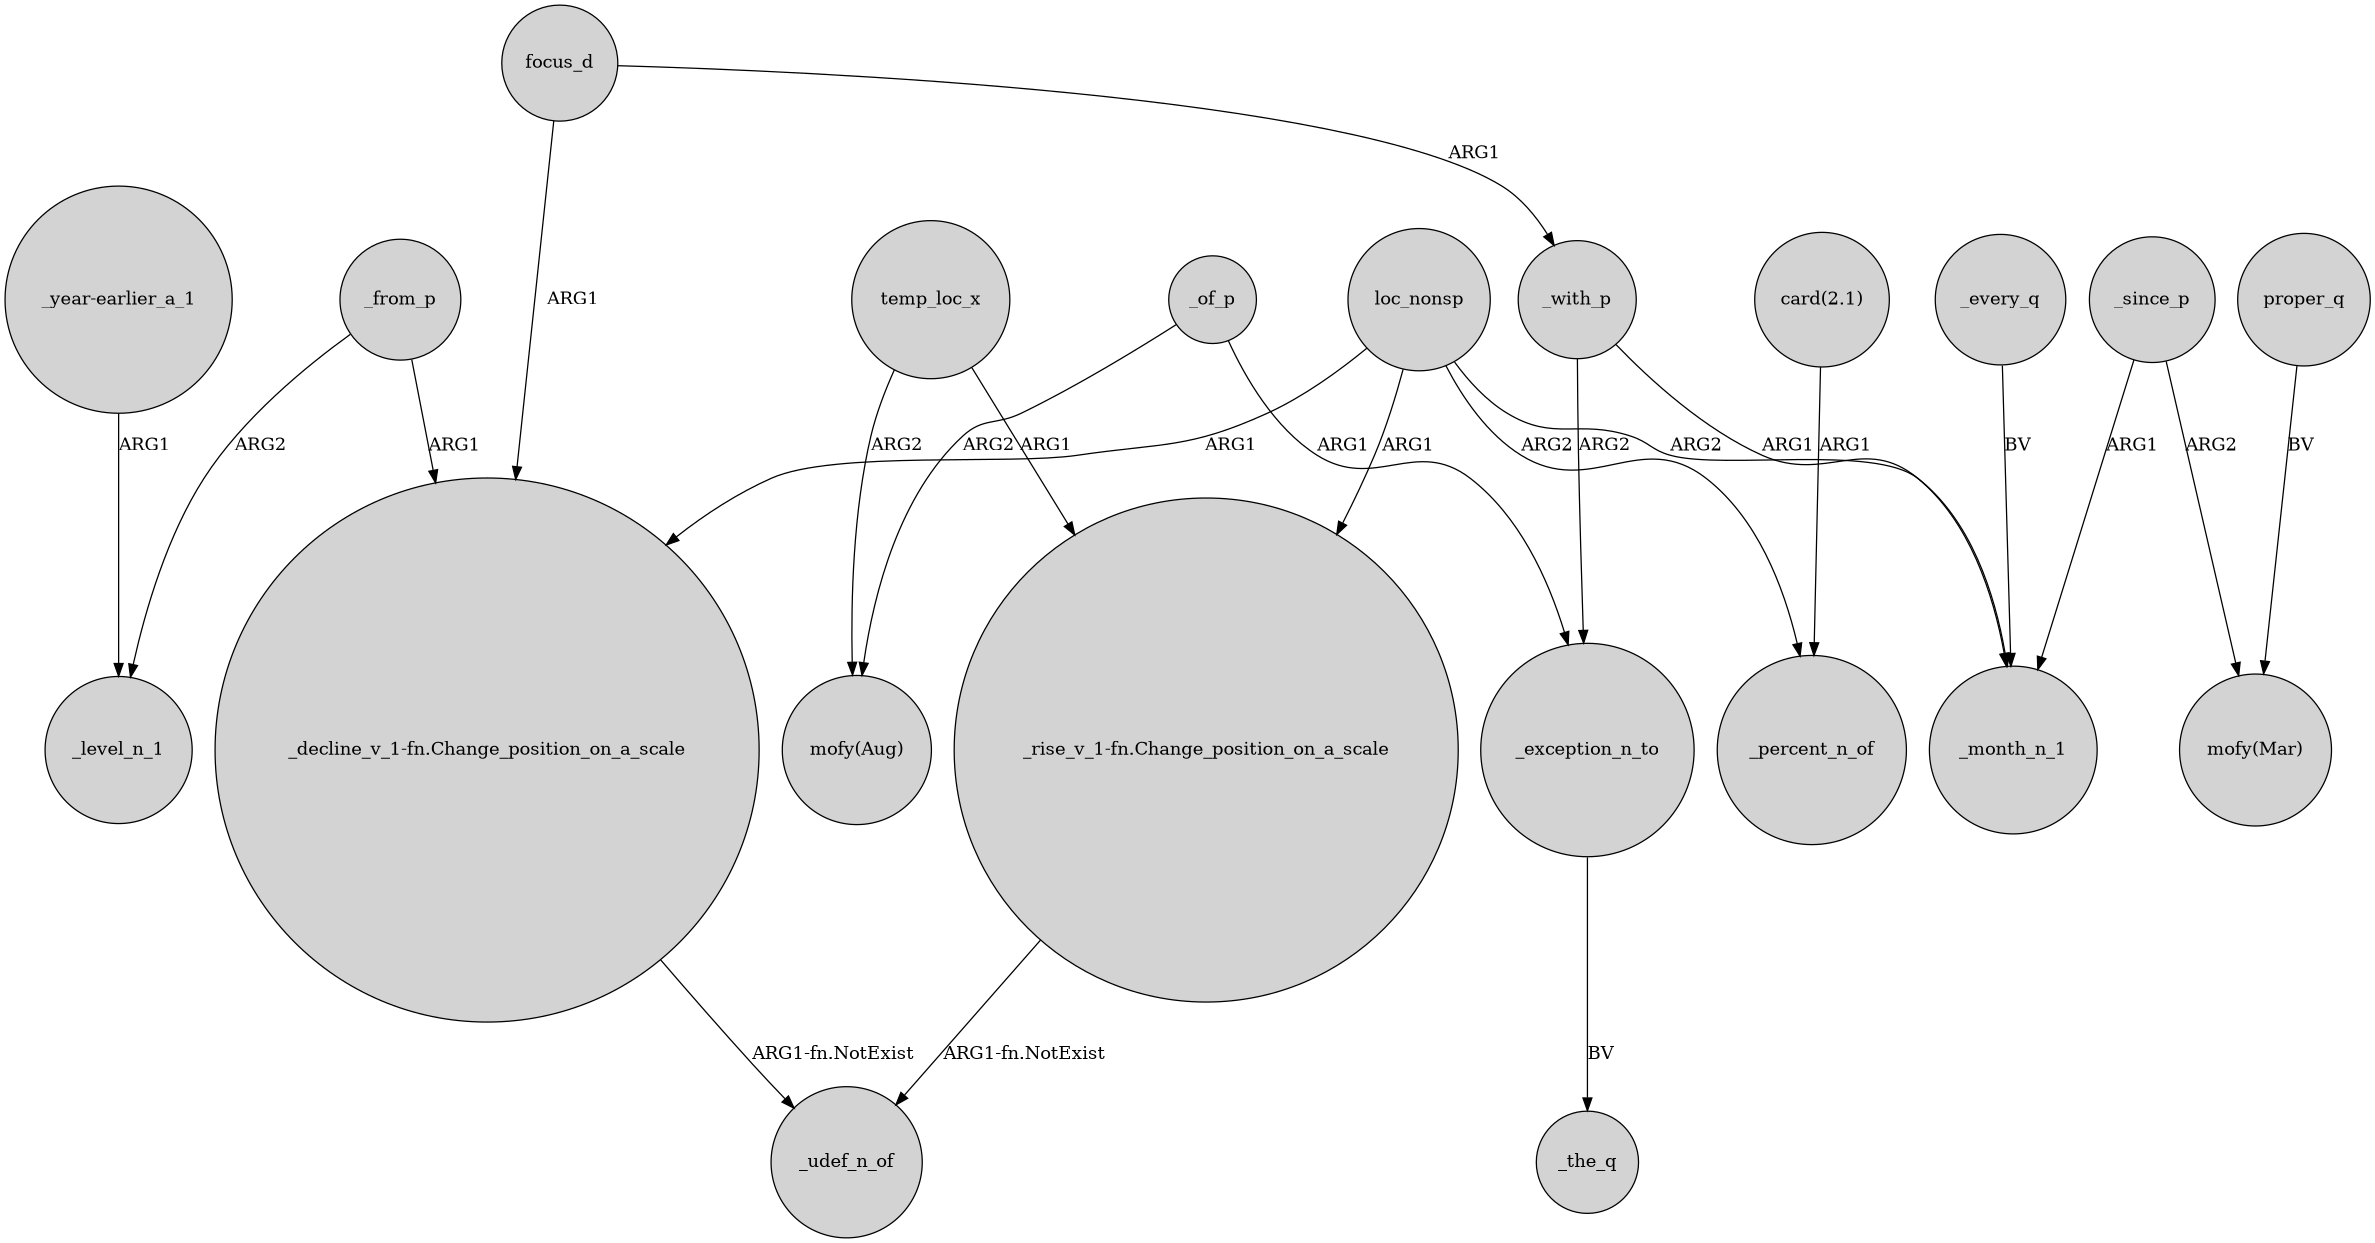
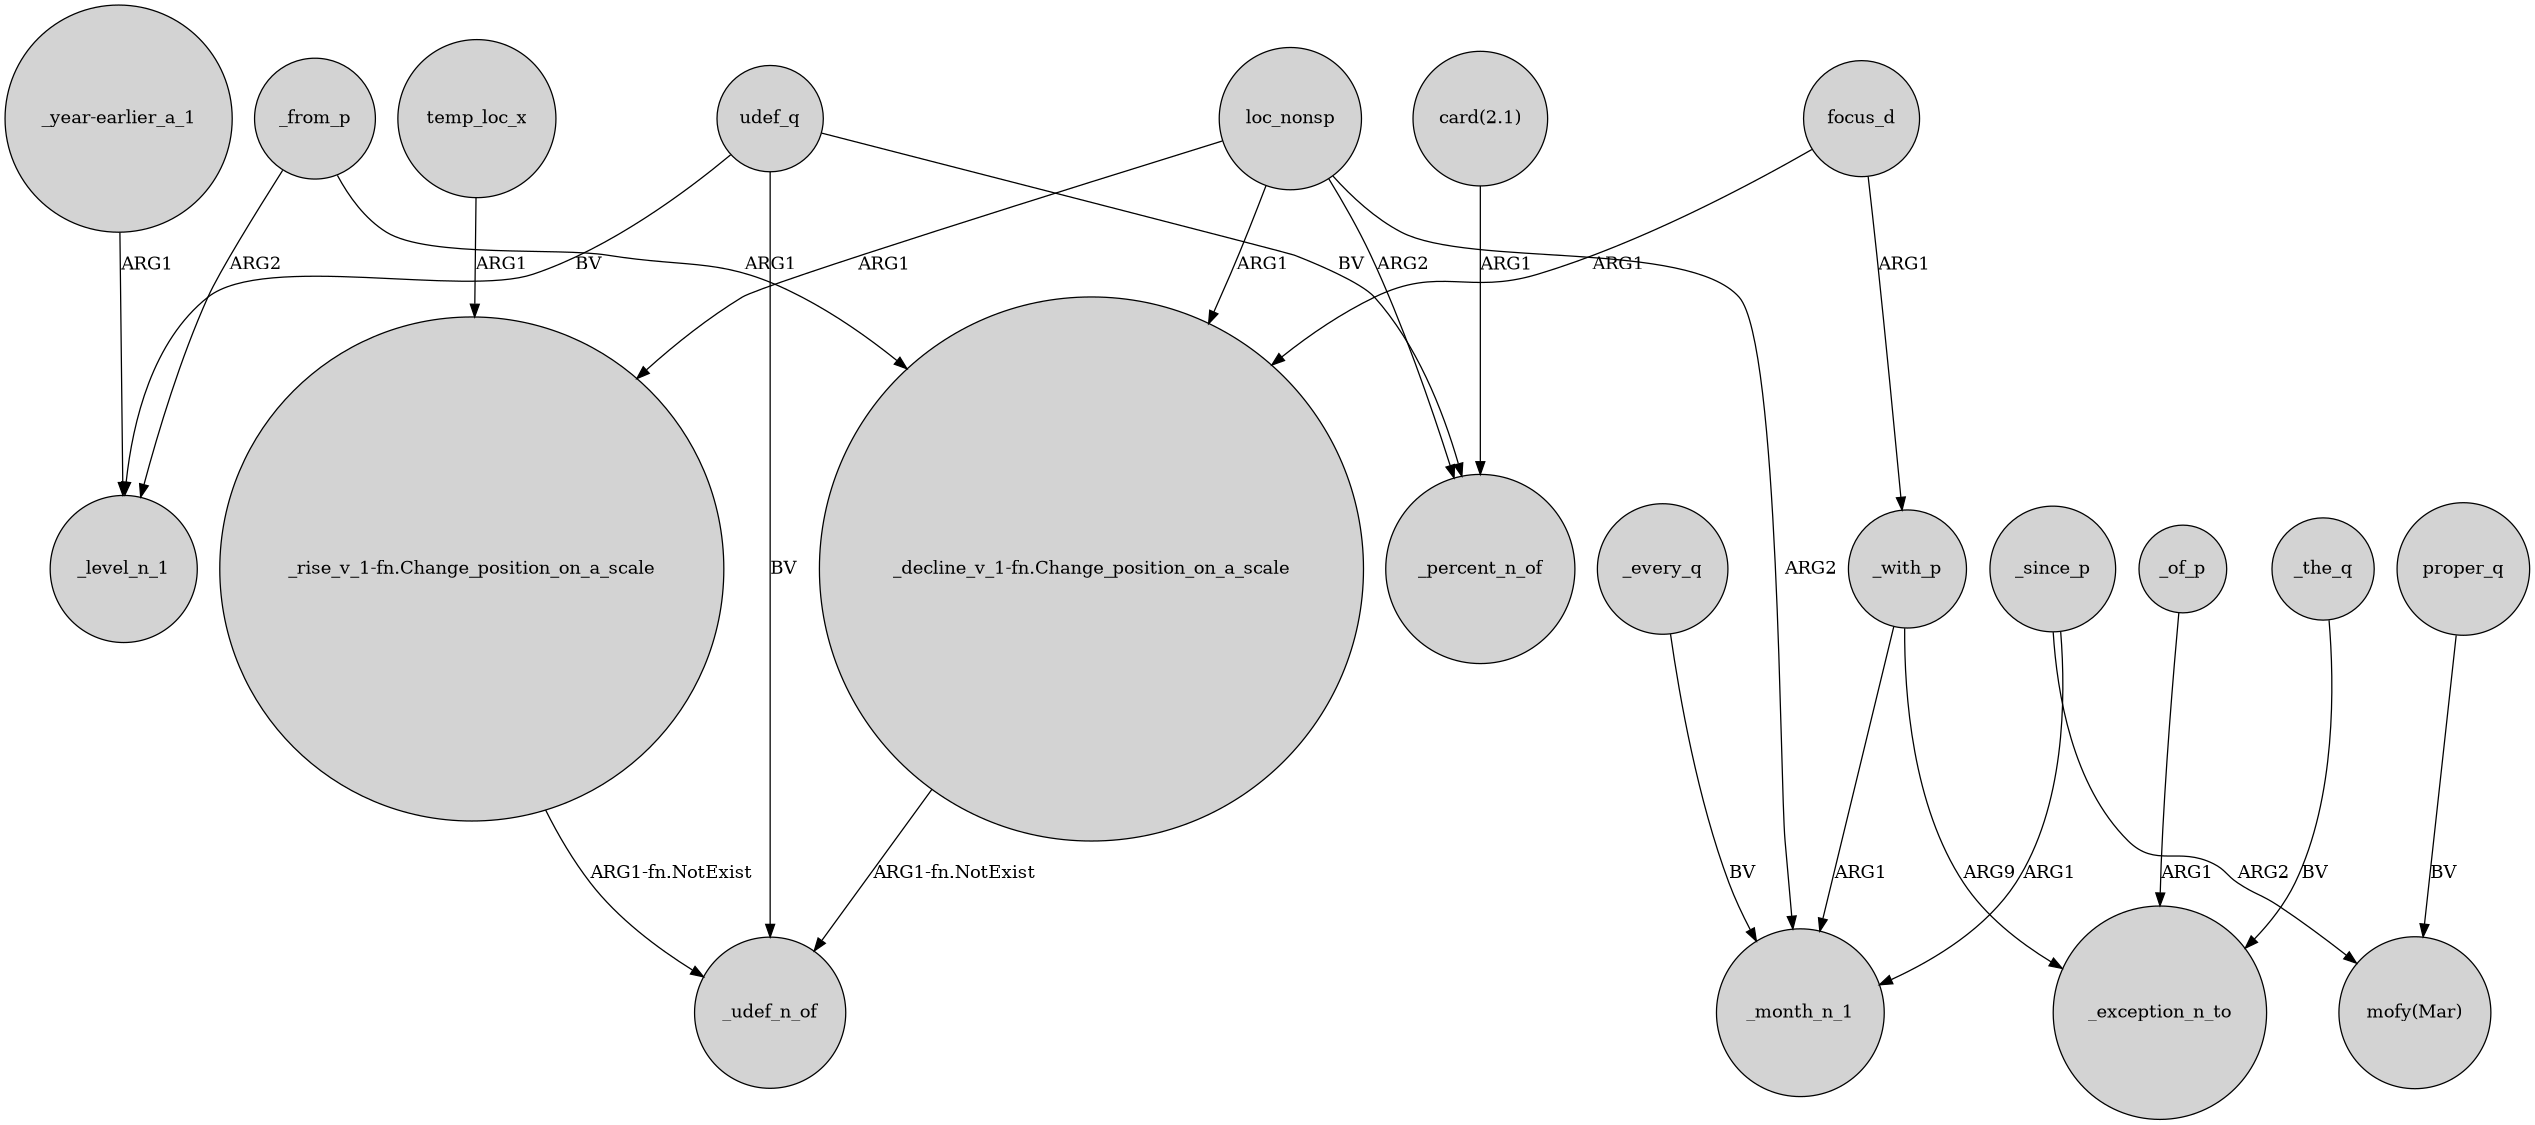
node "udef_q": added
edge "_with_p" -> "_exception_n_to": label "ARG2" -> "ARG9"
node "mofy(Aug)": removed
edge "_exception_n_to" -> "_the_q": reversed
